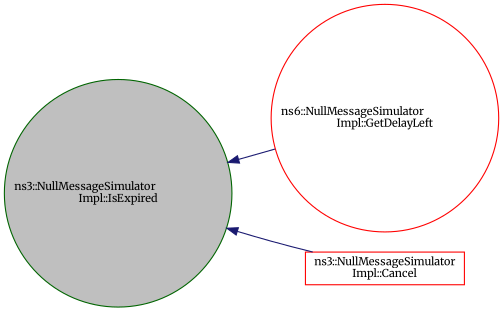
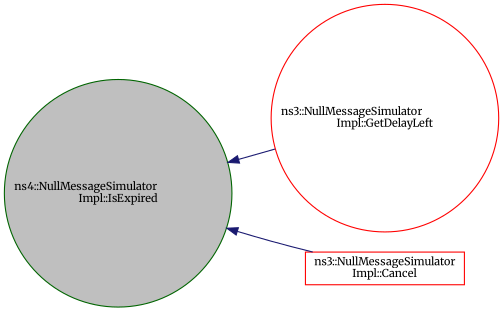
node "ns6::NullMessageSimulator Impl::GetDelayLeft": label "ns6::NullMessageSimulator Impl::GetDelayLeft" -> "ns3::NullMessageSimulator Impl::GetDelayLeft"
node "ns3::NullMessageSimulator Impl::IsExpired": label "ns3::NullMessageSimulator Impl::IsExpired" -> "ns4::NullMessageSimulator Impl::IsExpired"
